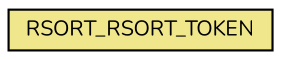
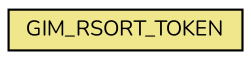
node "RSORT_RSORT_TOKEN": label "RSORT_RSORT_TOKEN" -> "GIM_RSORT_TOKEN"
